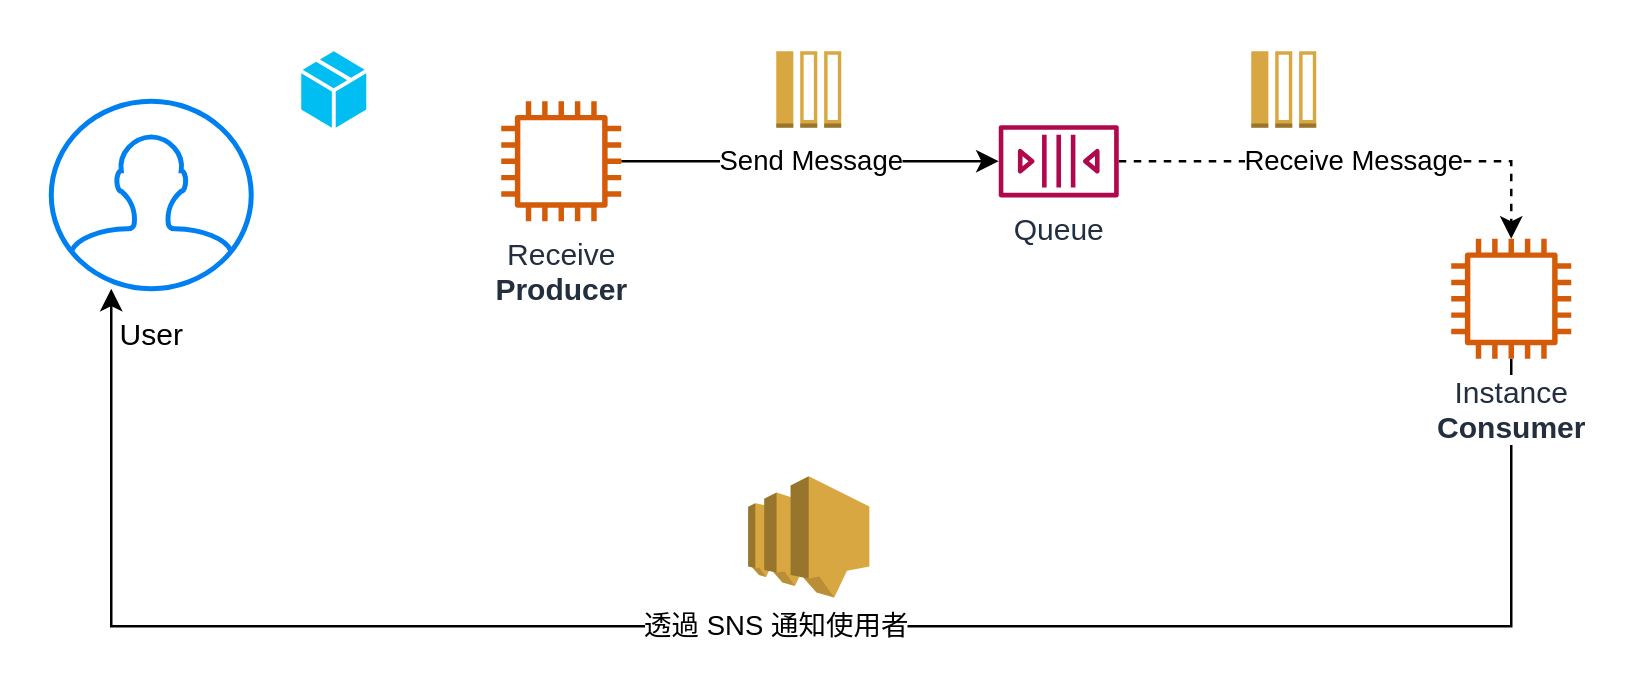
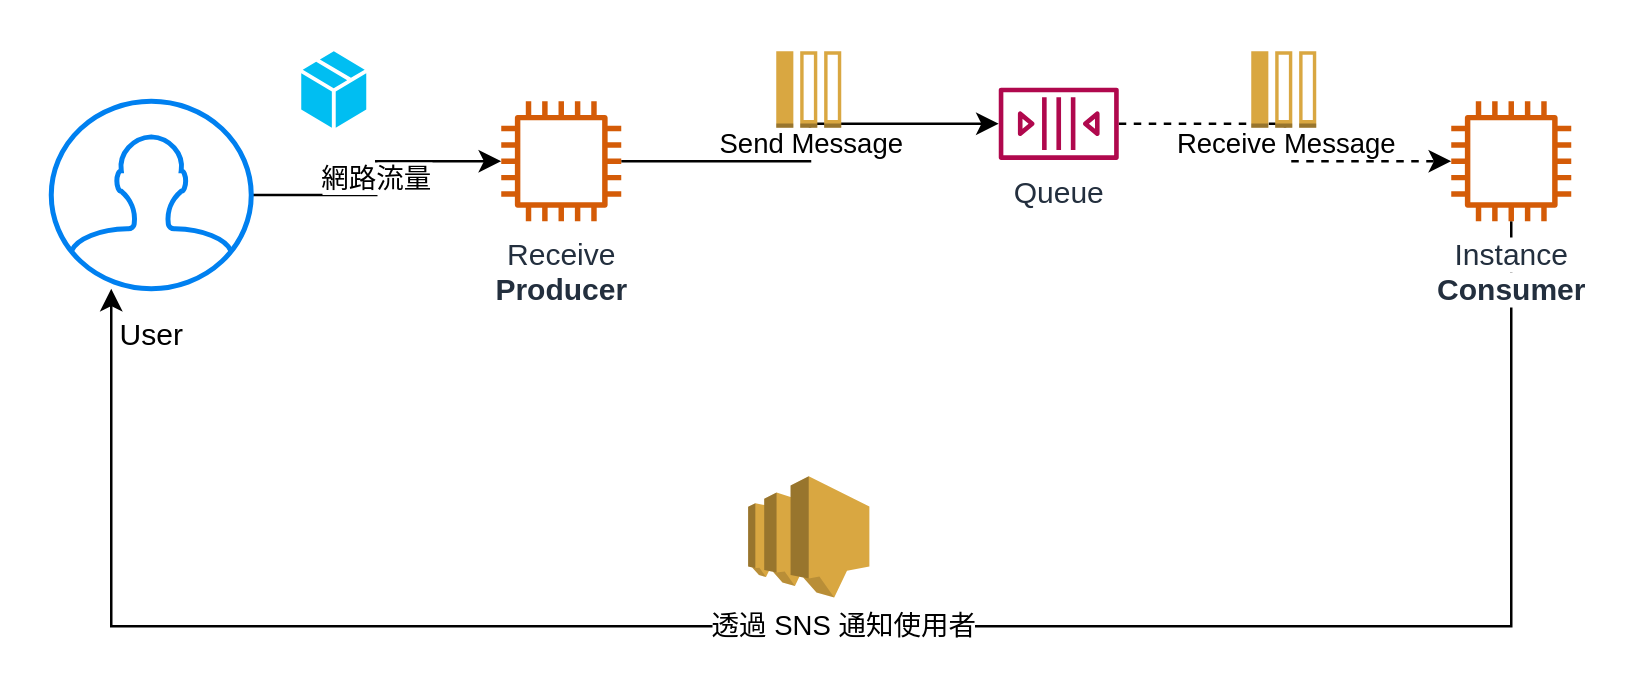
node "Queue": moved (1059, 161) -> (1059, 124)
edge "User" -> "Receive Producer": added, label "網路流量"
node "Instance Consumer": moved (1511, 299) -> (1511, 161)
